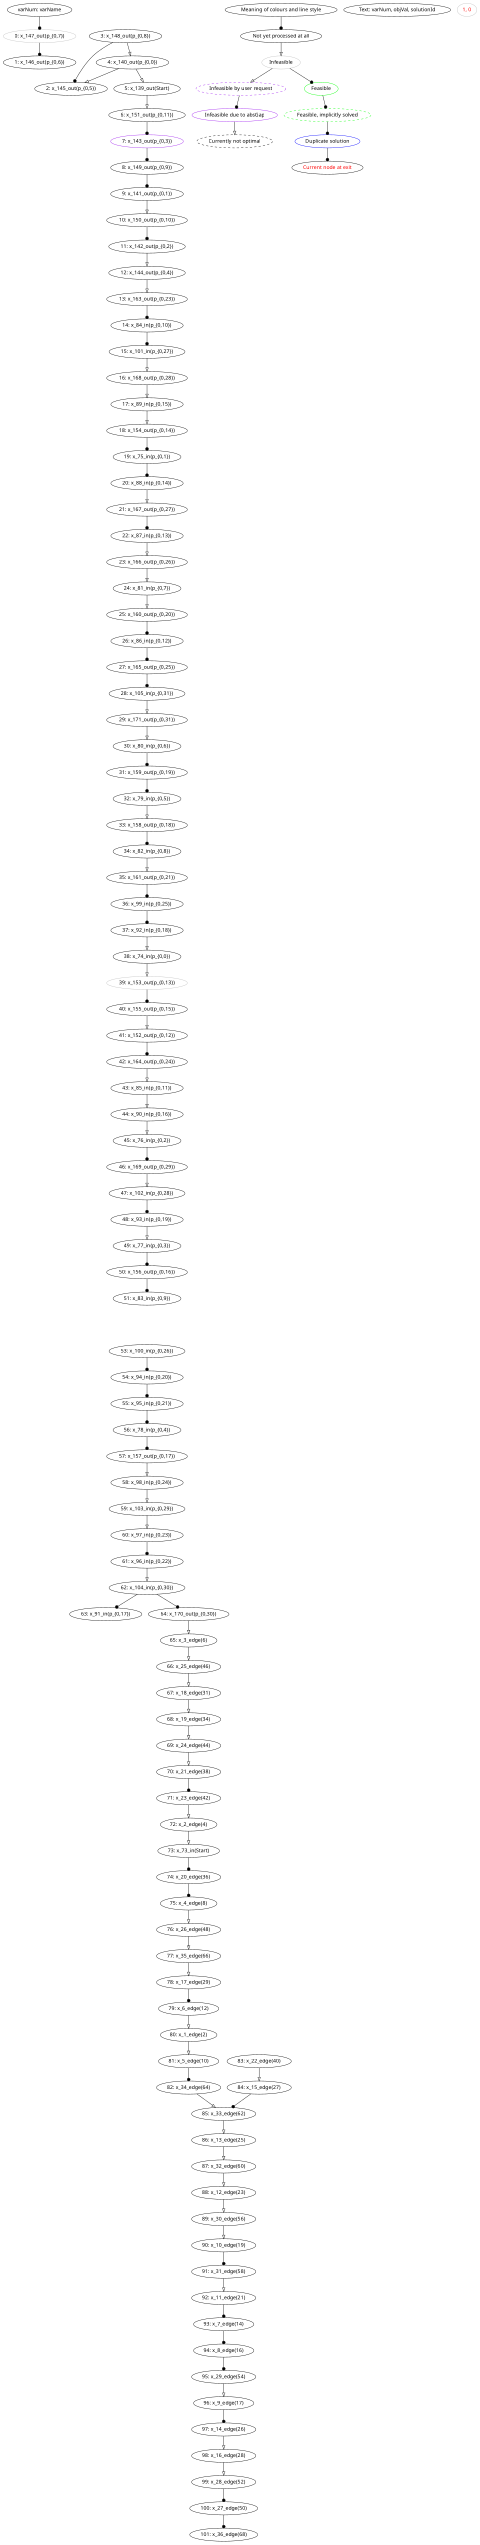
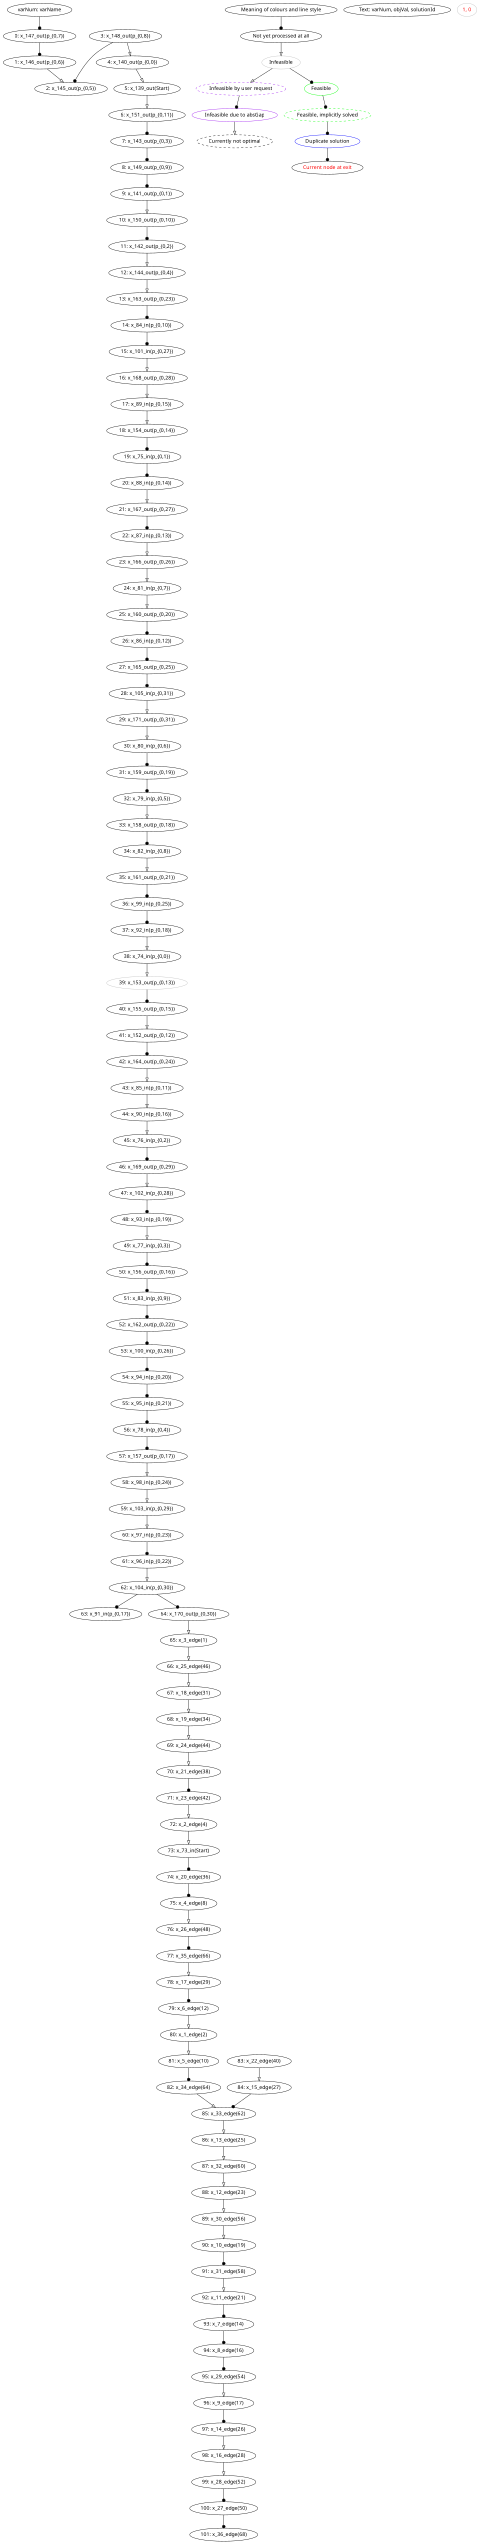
node "0: x_147_out(p_{0,7})": color gray -> black
edge "4: x_140_out(p_{0,0})" -> "2: x_145_out(p_{0,5})": now "1: x_146_out(p_{0,6})" -> "2: x_145_out(p_{0,5})"
node "7: x_143_out(p_{0,3})": color purple -> black
node "52: x_162_out(p_{0,22})": added
node "65: x_3_edge(6)": label "65: x_3_edge(6)" -> "65: x_3_edge(1)"
edge "76: x_26_edge(48)" -> "77: x_35_edge(66)": arrowhead onormal -> dot
